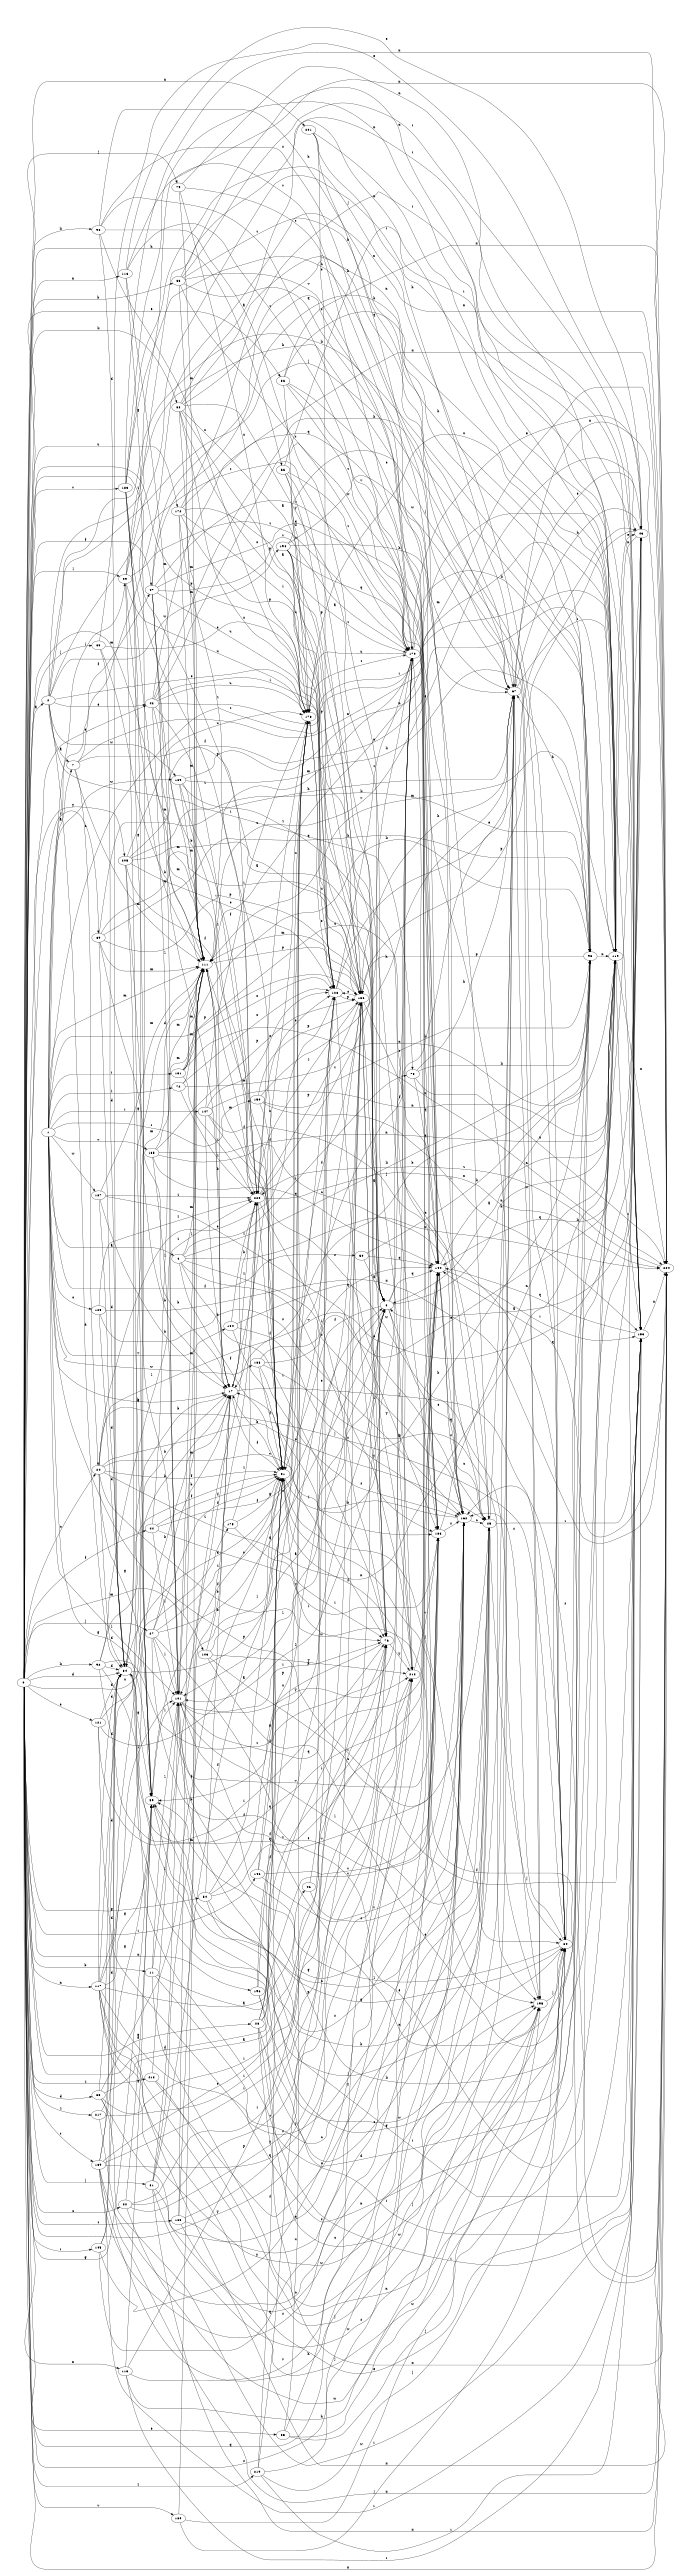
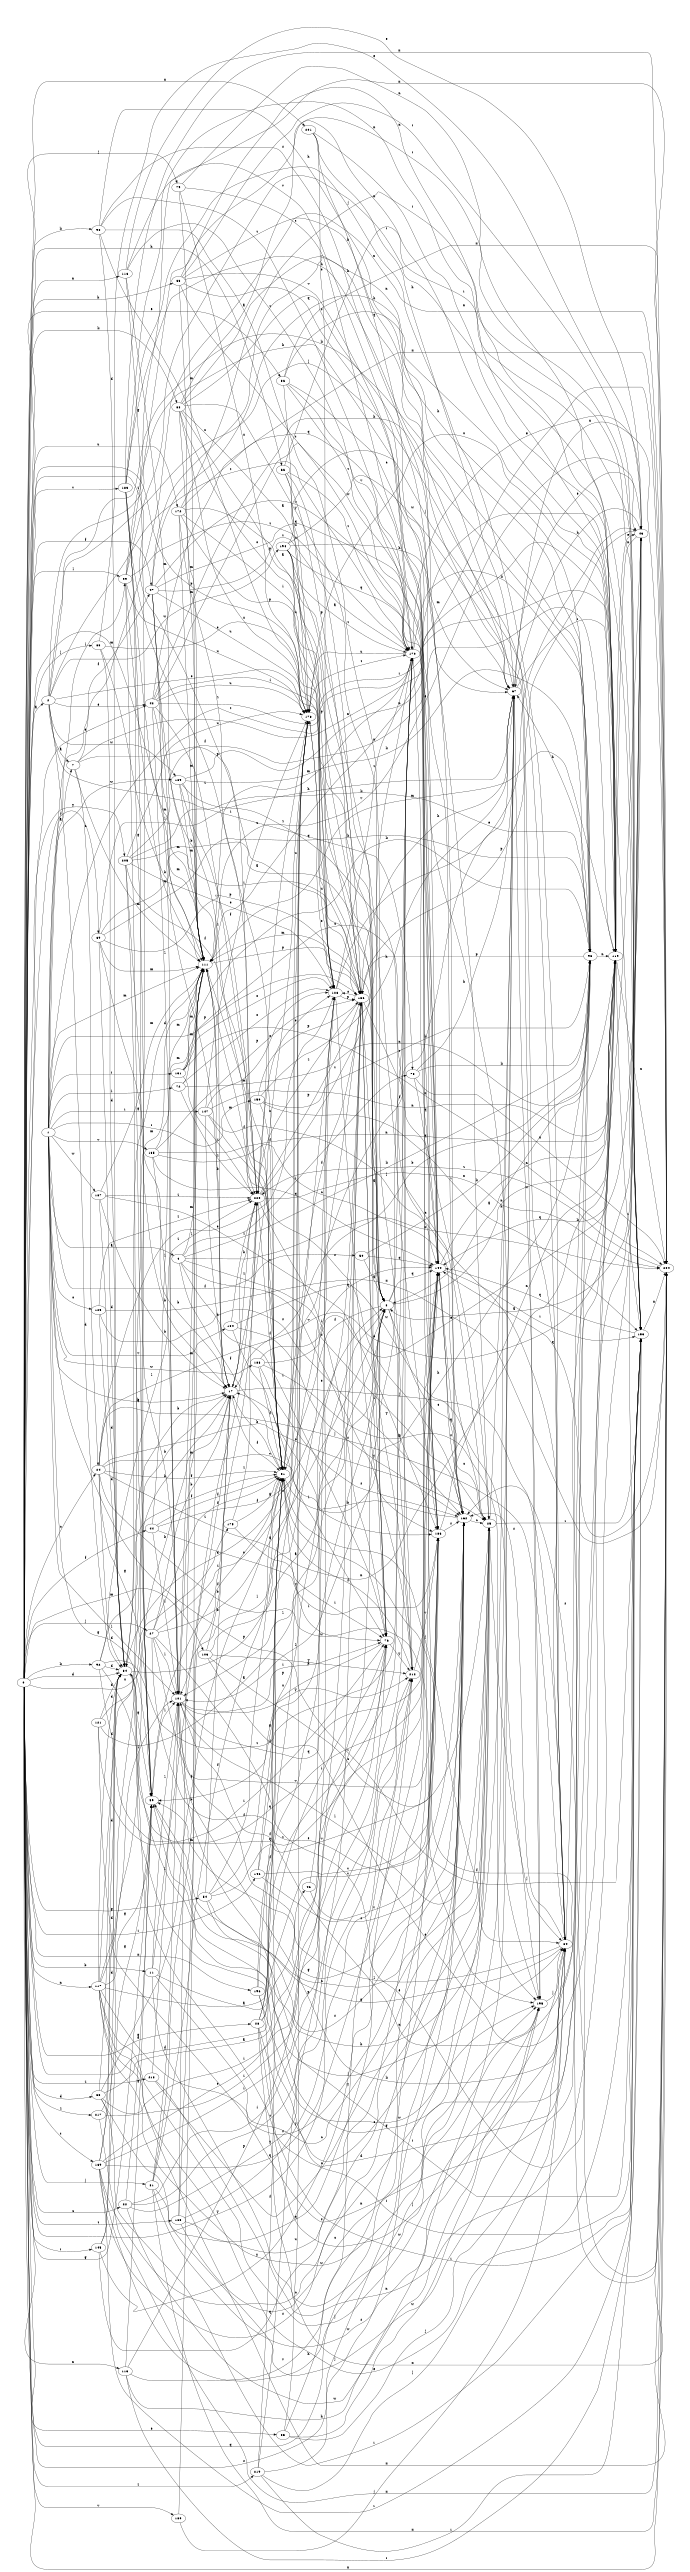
edge "0" -> "121": removed, label "o"
edge "180" -> "195": removed, label "w"
